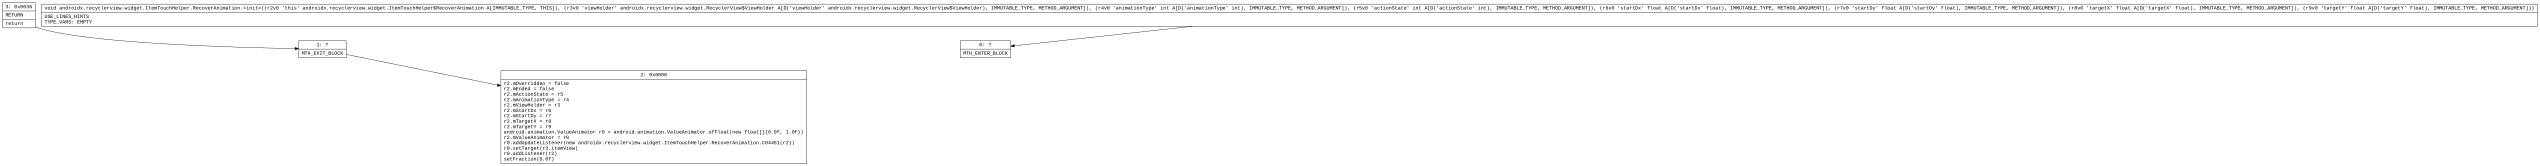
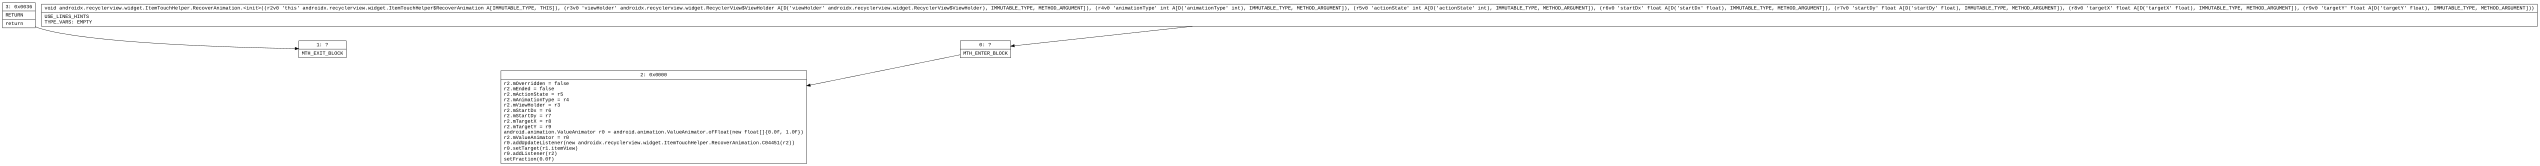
edge "1: ?" -> "2: 0x0000": now "0: ?" -> "2: 0x0000"
node "2: 0x0000": text "r0.setTarget(r3.itemView)" -> "r0.setTarget(r1.itemView)"
